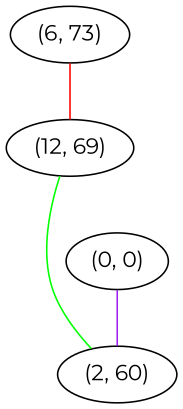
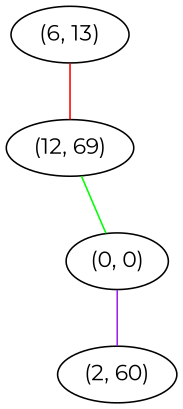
node "(6, 73)": label "(6, 73)" -> "(6, 13)"
edge "(12, 69)" -- "(2, 60)": now "(12, 69)" -- "(0, 0)"
